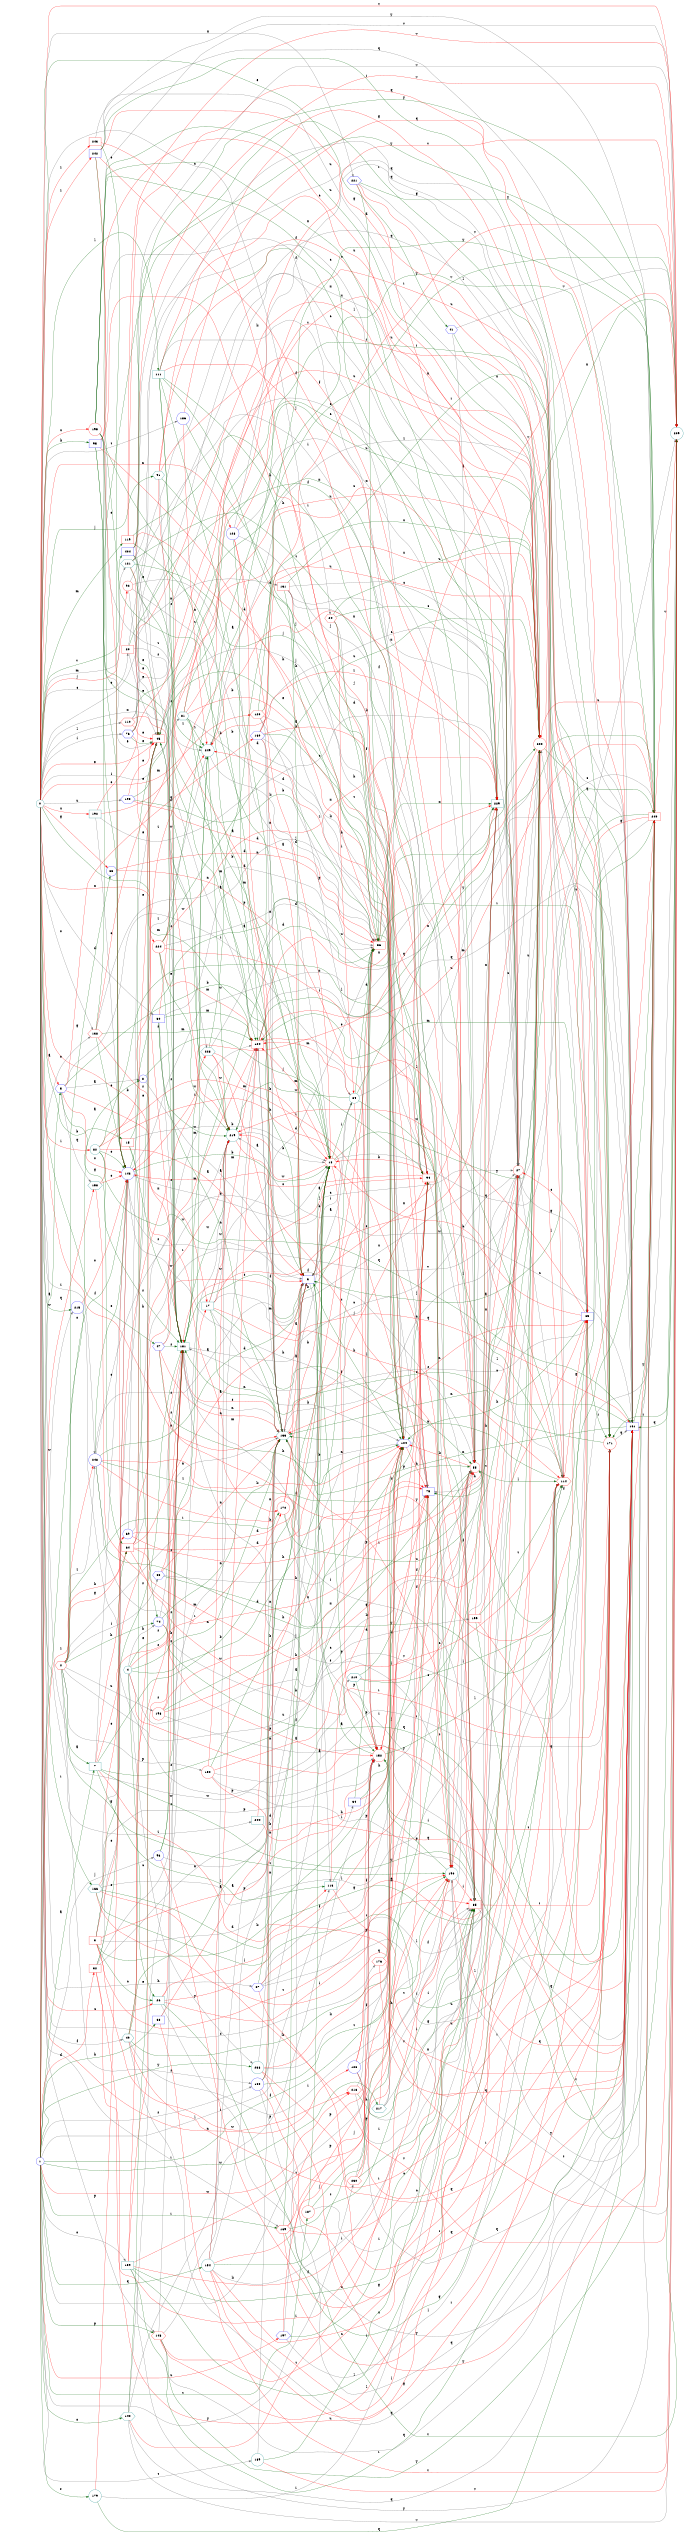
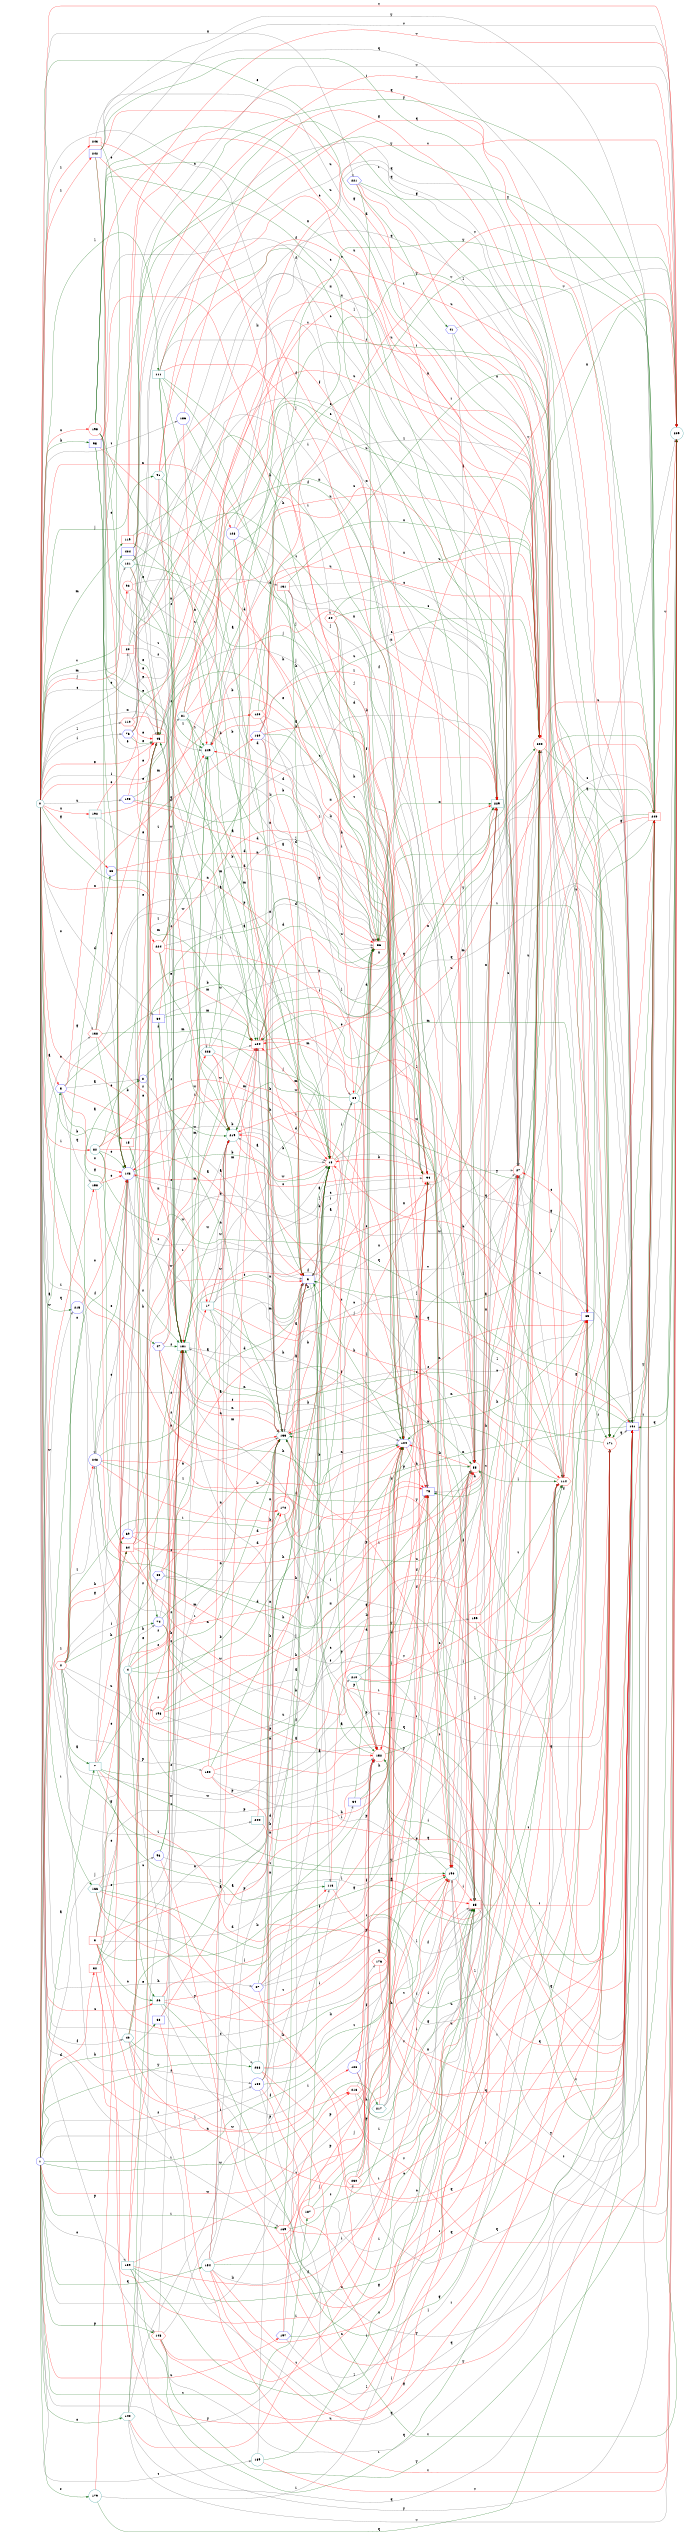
edge "17" -> "94": color red -> gray40
edge "124" -> "133": label "f" -> "n"
edge "113" -> "27": removed, label "c"
